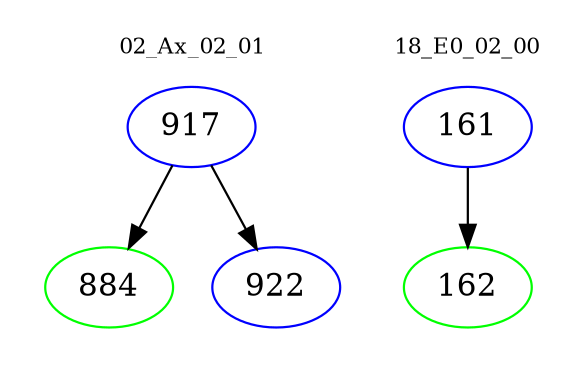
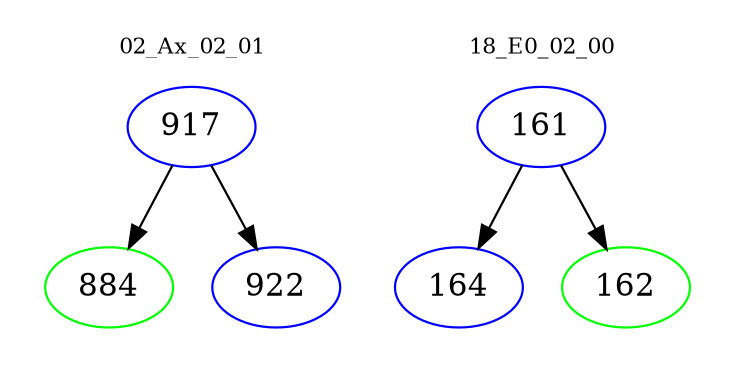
node "164": added
